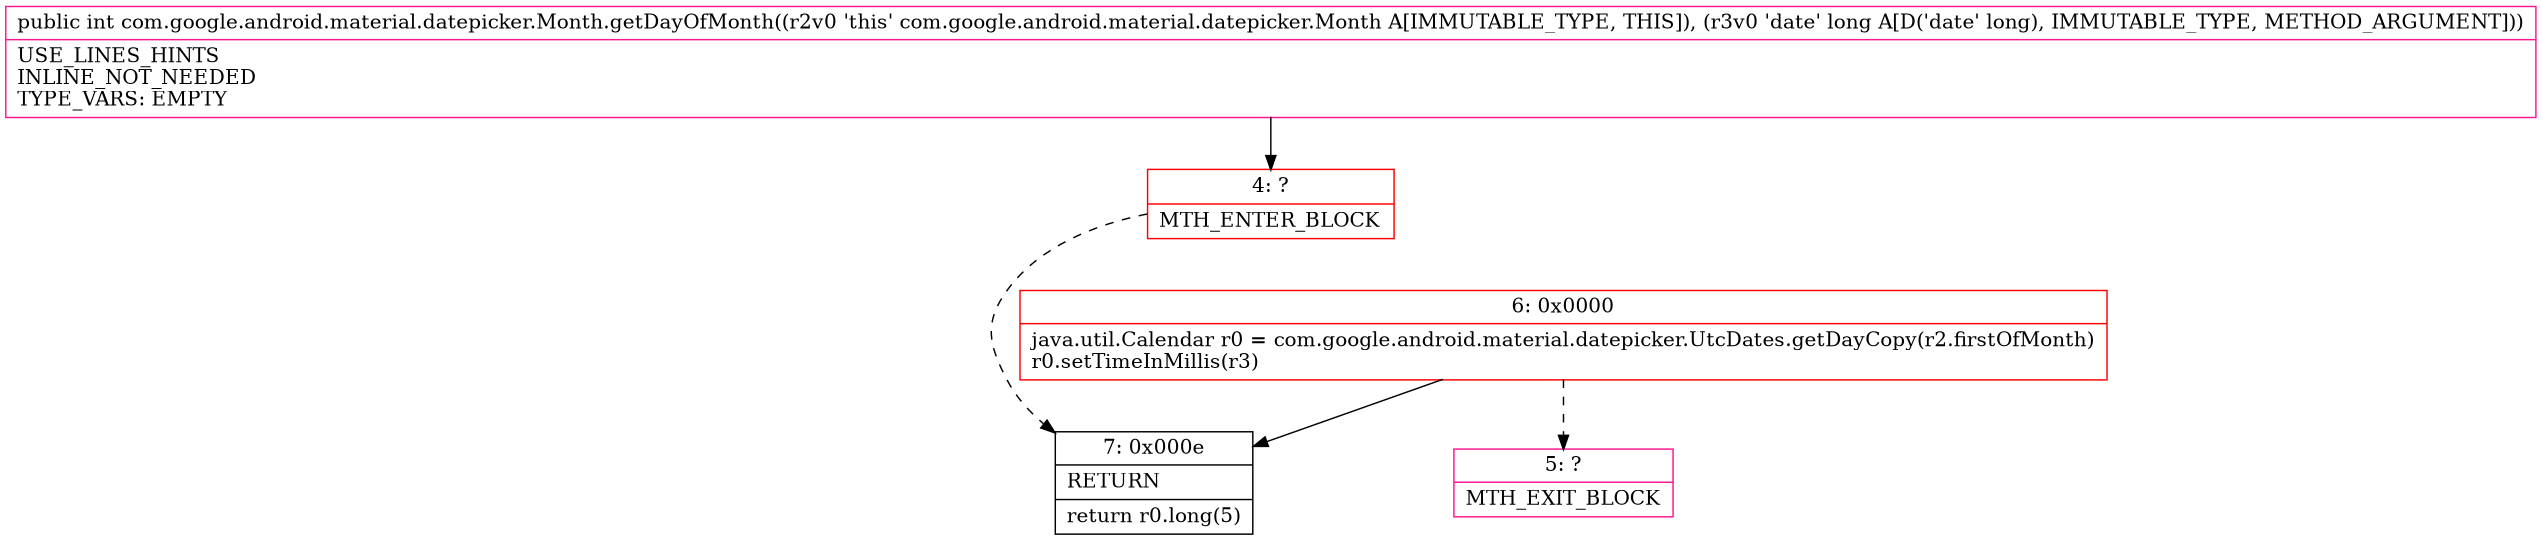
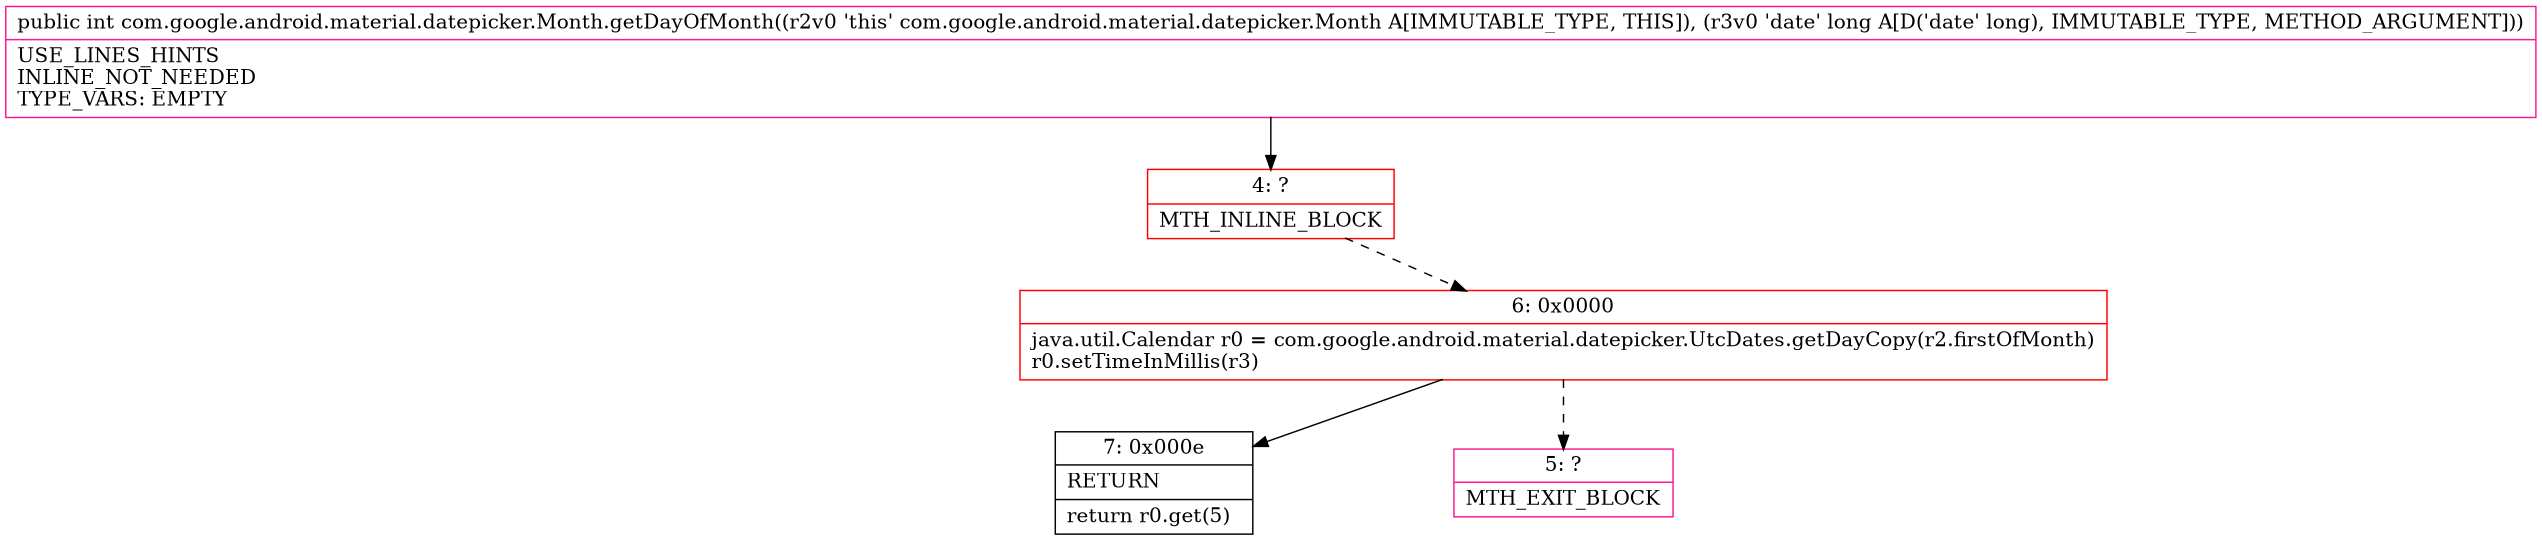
node "4: ?": text "MTH_ENTER_BLOCK" -> "MTH_INLINE_BLOCK"
edge "4: ?" -> "7: 0x000e": now "4: ?" -> "6: 0x0000"
node "7: 0x000e": text "return r0.long(5)" -> "return r0.get(5)"
